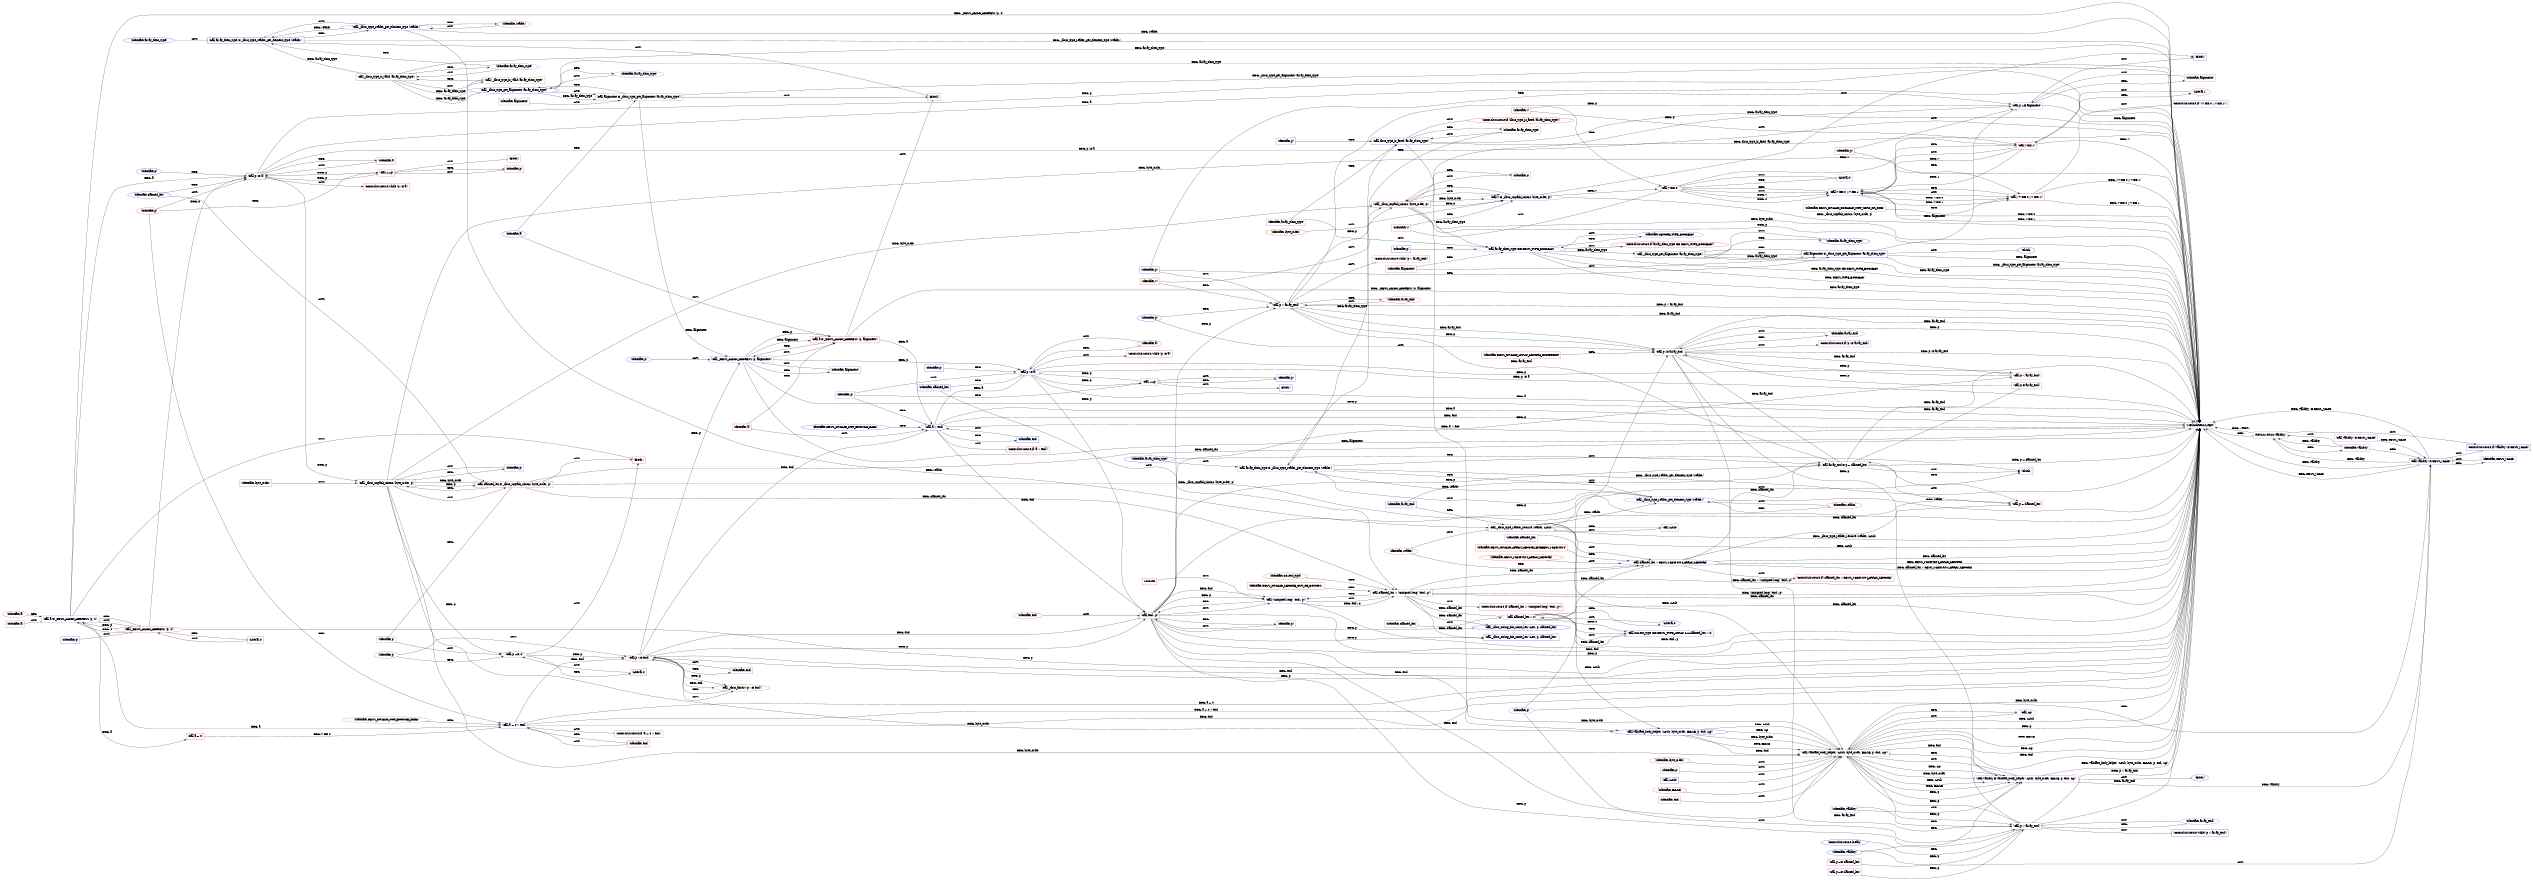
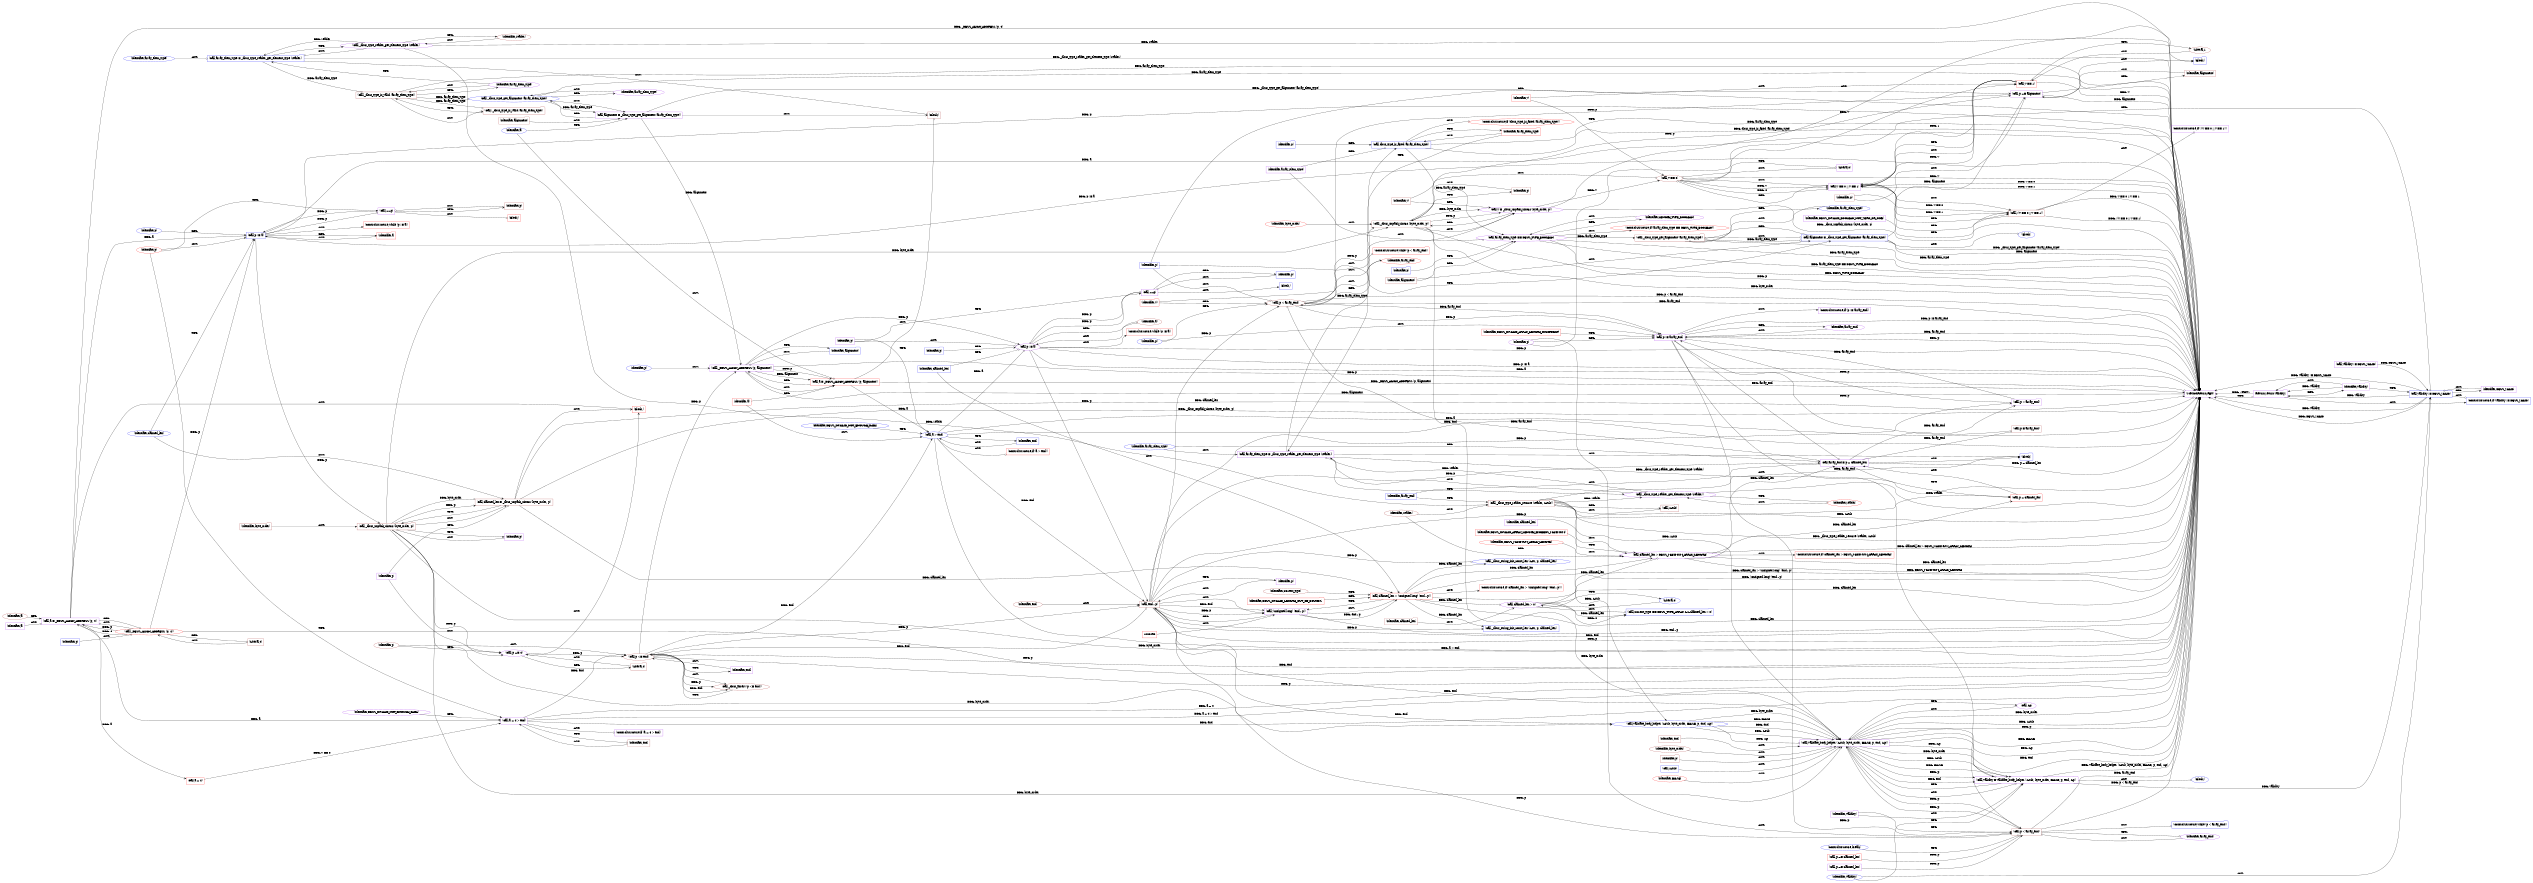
node "(Call,v == 1)": shape folder -> box
edge "(Call,v == 0)" -> "(MethodReturn,RET)": added, label "DDG: v"
edge "(Call,current_type == DBUS_TYPE_ARRAY && claimed_len > 0)" -> "(Call,claimed_len > 0)": removed, label "CFG:"
